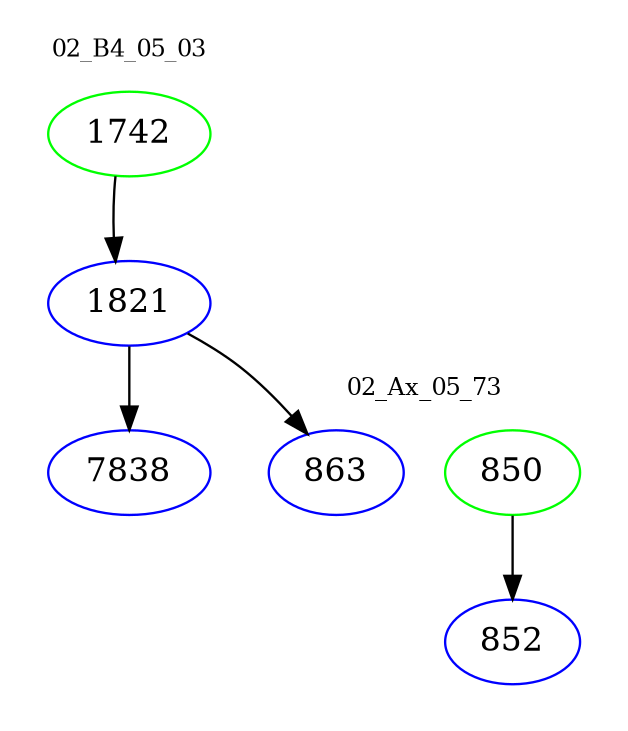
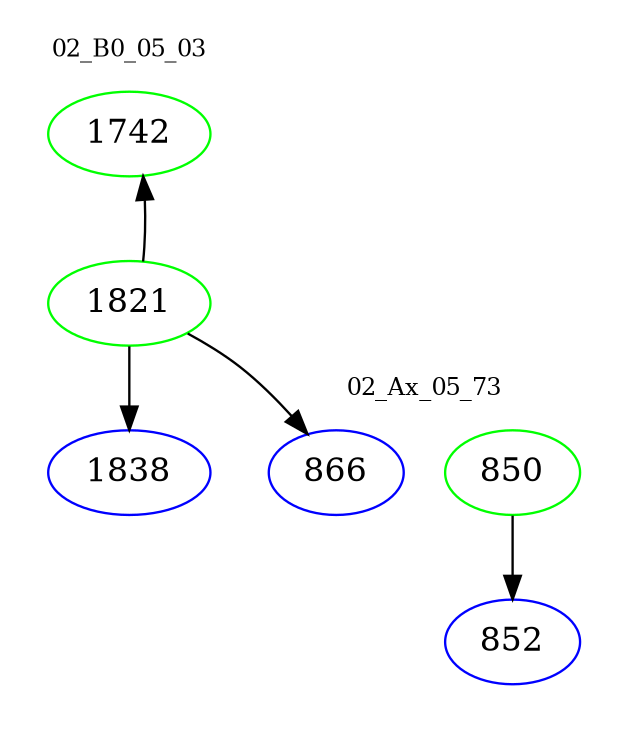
cluster "02_B4_05_03": label "02_B4_05_03" -> "02_B0_05_03"
edge "1742" -> "1821": reversed
node "1821": color blue -> green
node "7838": label "7838" -> "1838"
node "863": label "863" -> "866"
